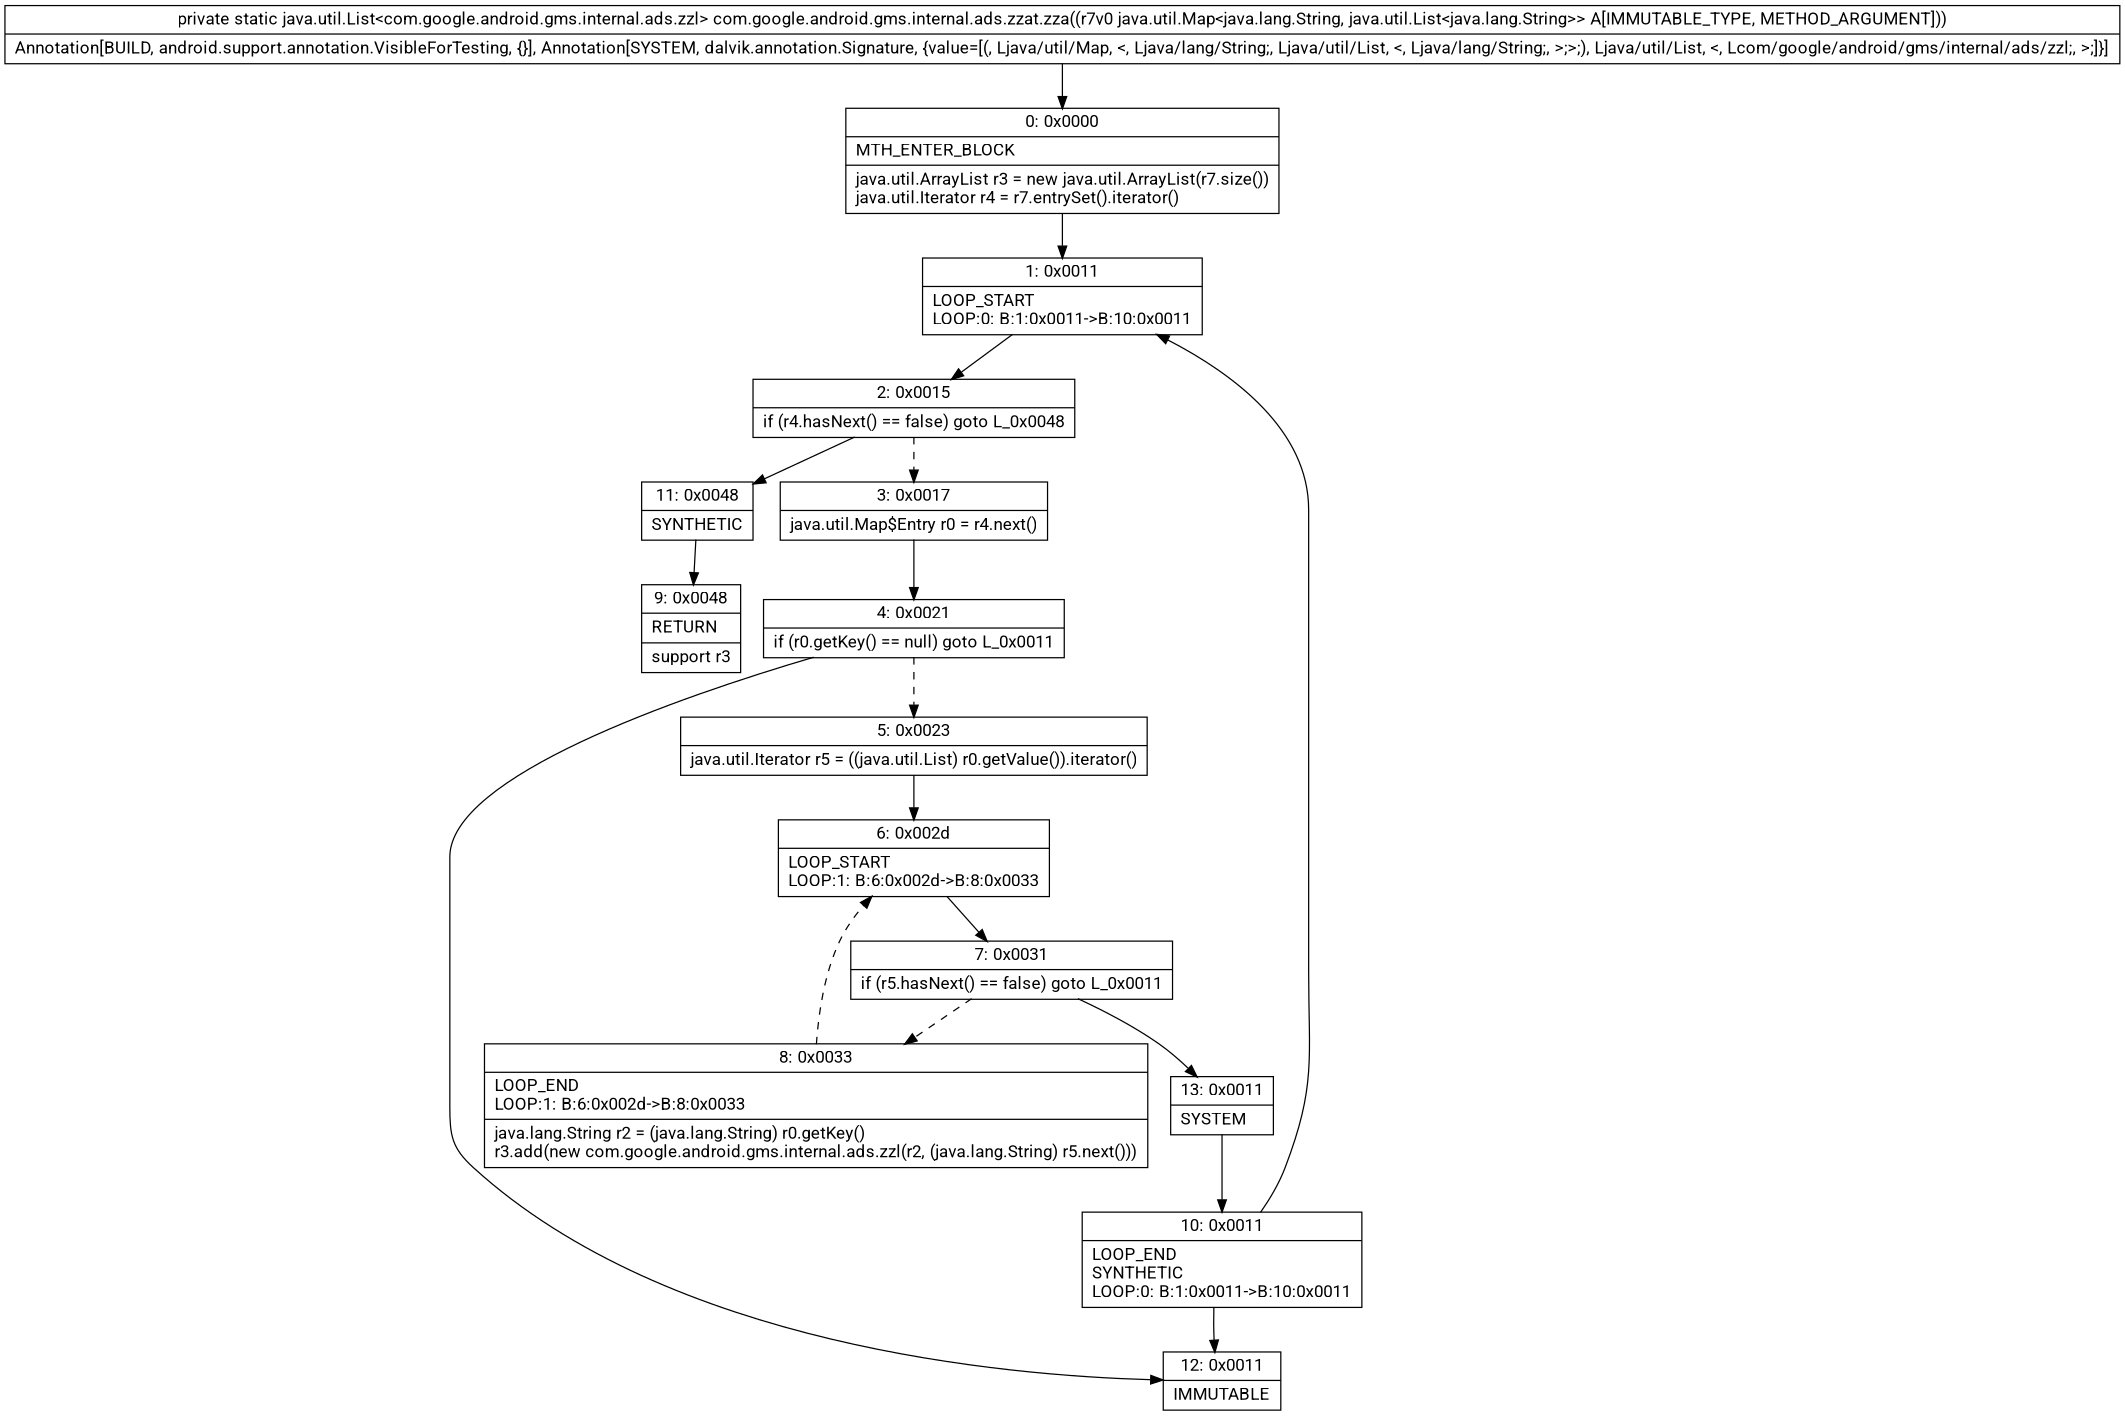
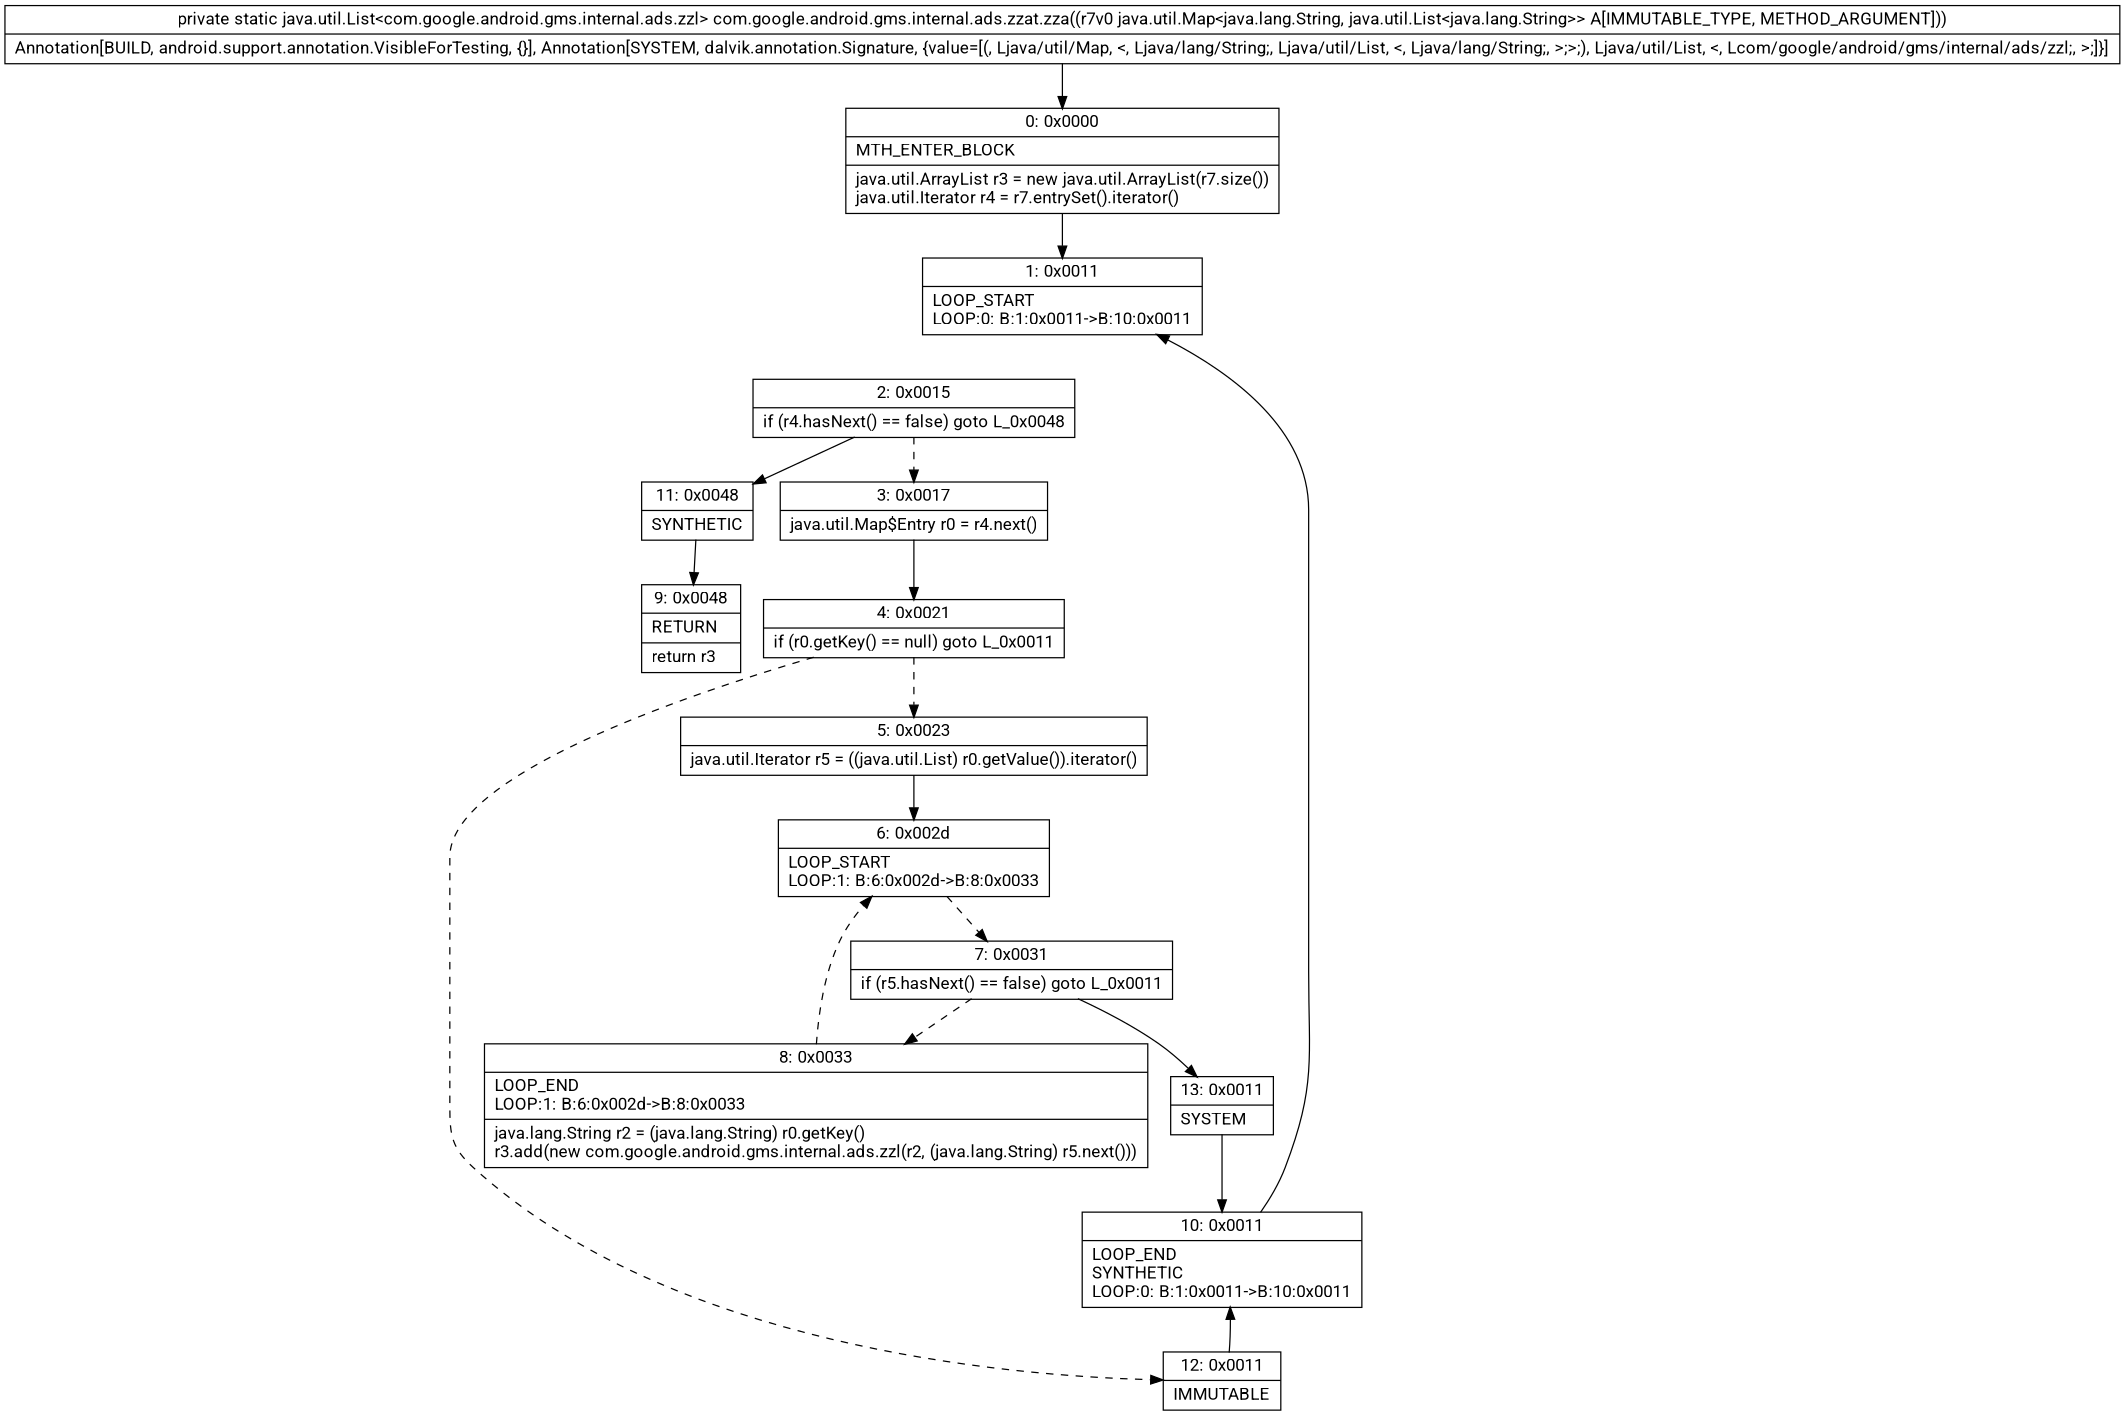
edge "1: 0x0011" -> "2: 0x0015": removed
node "9: 0x0048": text "support r3" -> "return r3"
edge "6: 0x002d" -> "7: 0x0031": style solid -> dashed
edge "4: 0x0021" -> "12: 0x0011": style solid -> dashed
edge "10: 0x0011" -> "12: 0x0011": reversed
